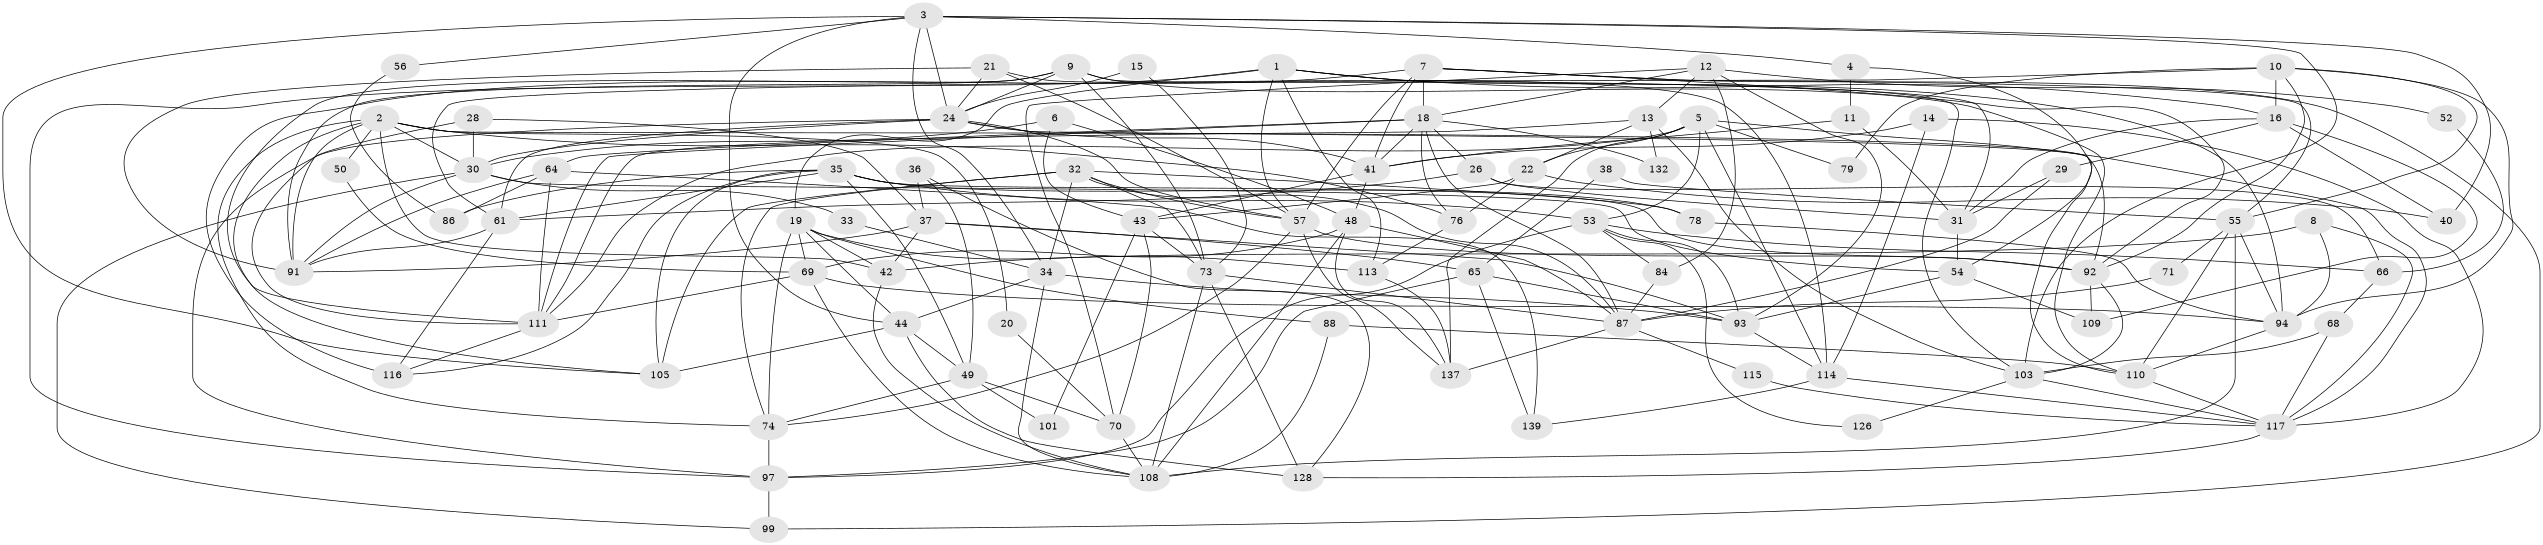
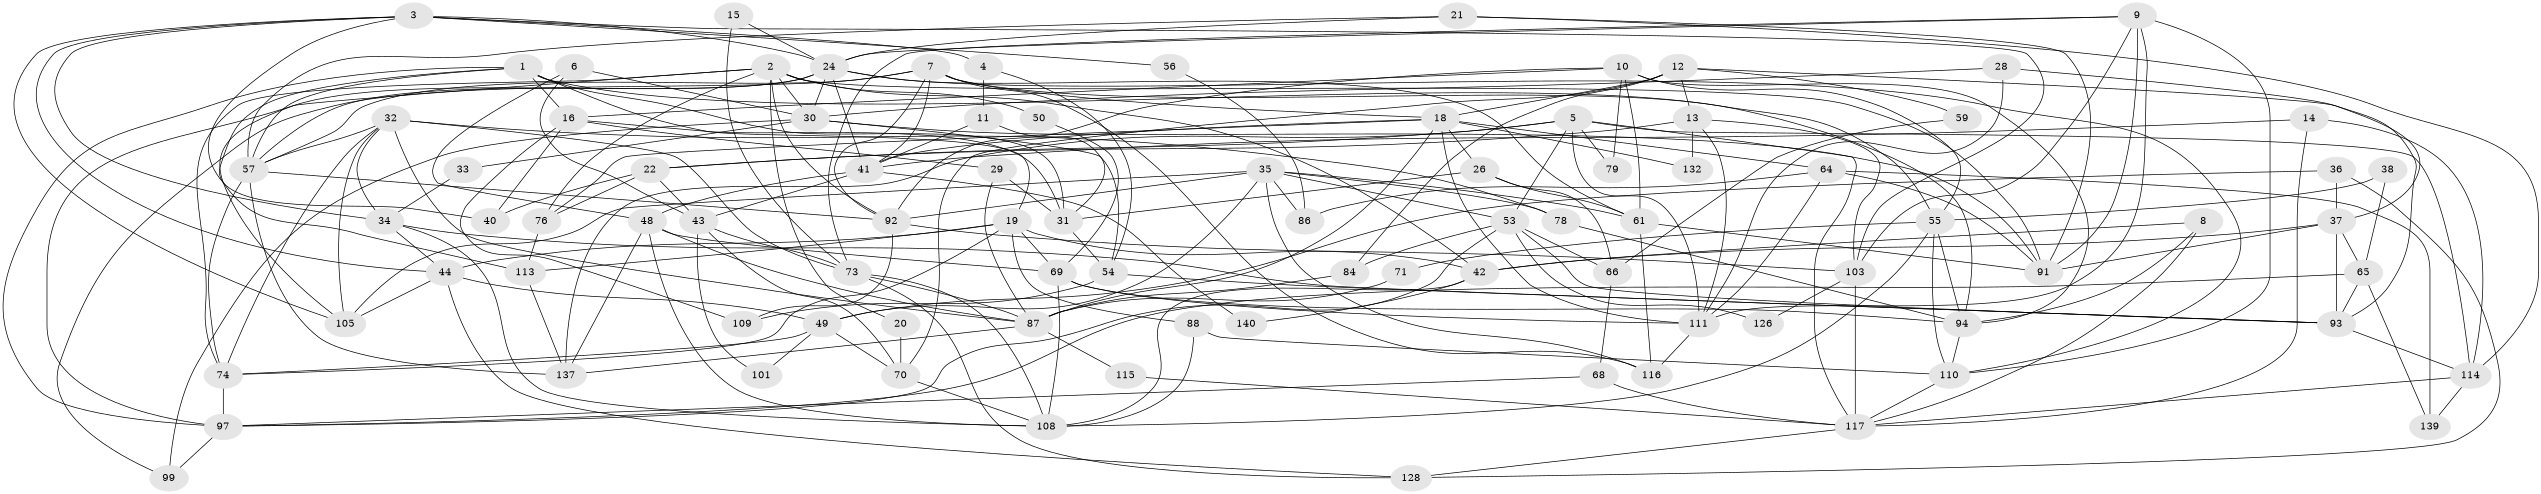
node "52": label "52" -> "59"
node "140": added
edge "68" -- "103": now "68" -- "97"
